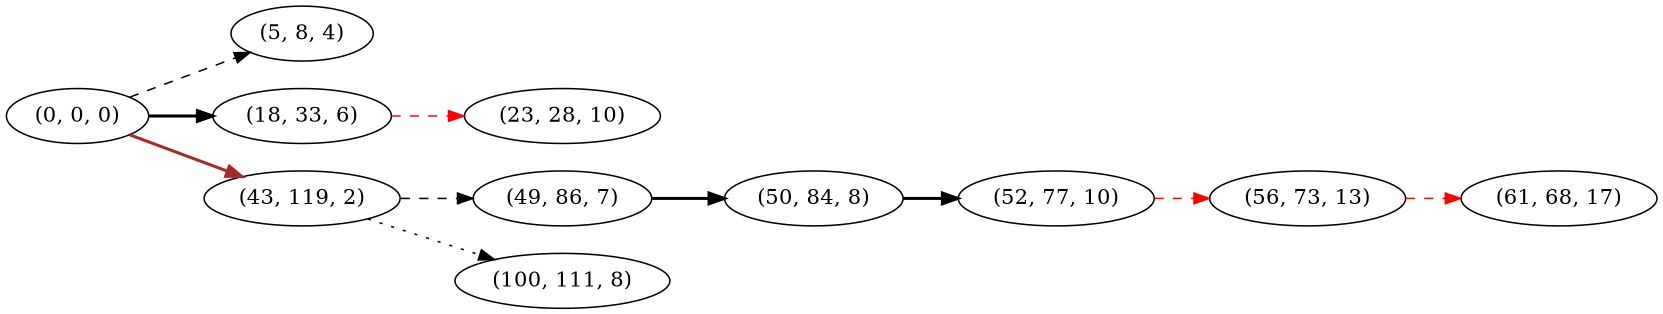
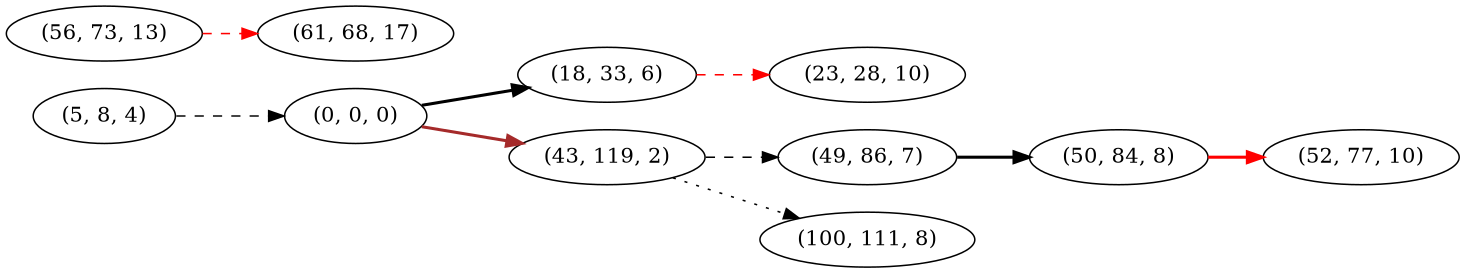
edge "(0, 0, 0)" -> "(5, 8, 4)": reversed
edge "(50, 84, 8)" -> "(52, 77, 10)": color black -> red
edge "(52, 77, 10)" -> "(56, 73, 13)": removed
